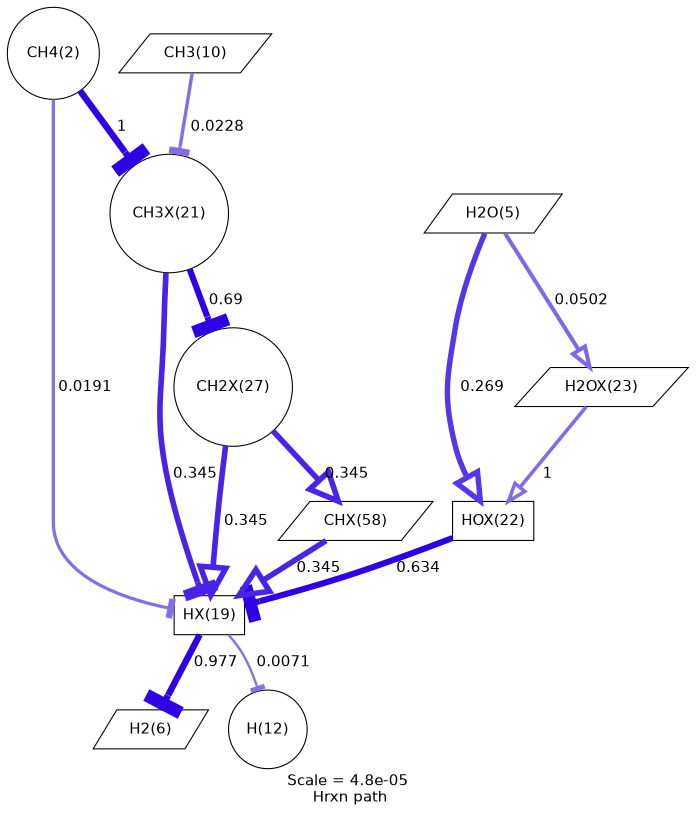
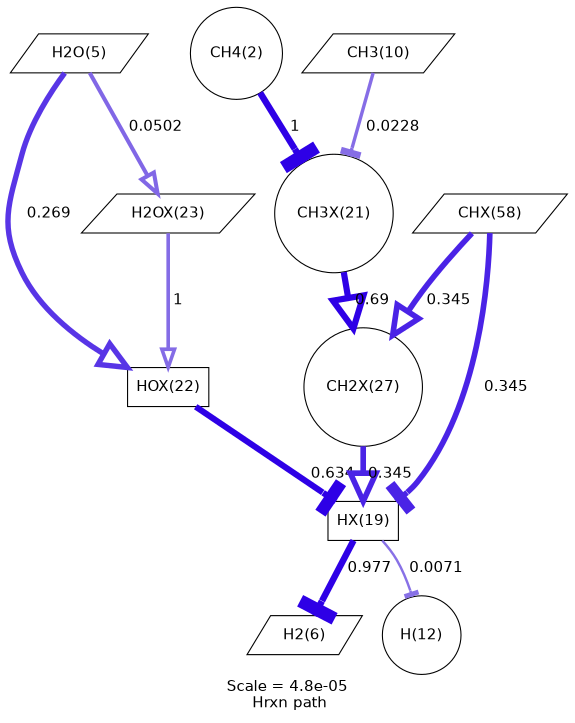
edge "CH3X(21)" -> "CH2X(27)": arrowhead tee -> onormal
edge "CH4(2)" -> "HX(19)": removed, label "0.0191"
edge "CH3X(21)" -> "HX(19)": removed, label "0.345"
edge "CH2X(27)" -> "CHX(58)": reversed
edge "CHX(58)" -> "HX(19)": arrowhead onormal -> tee
